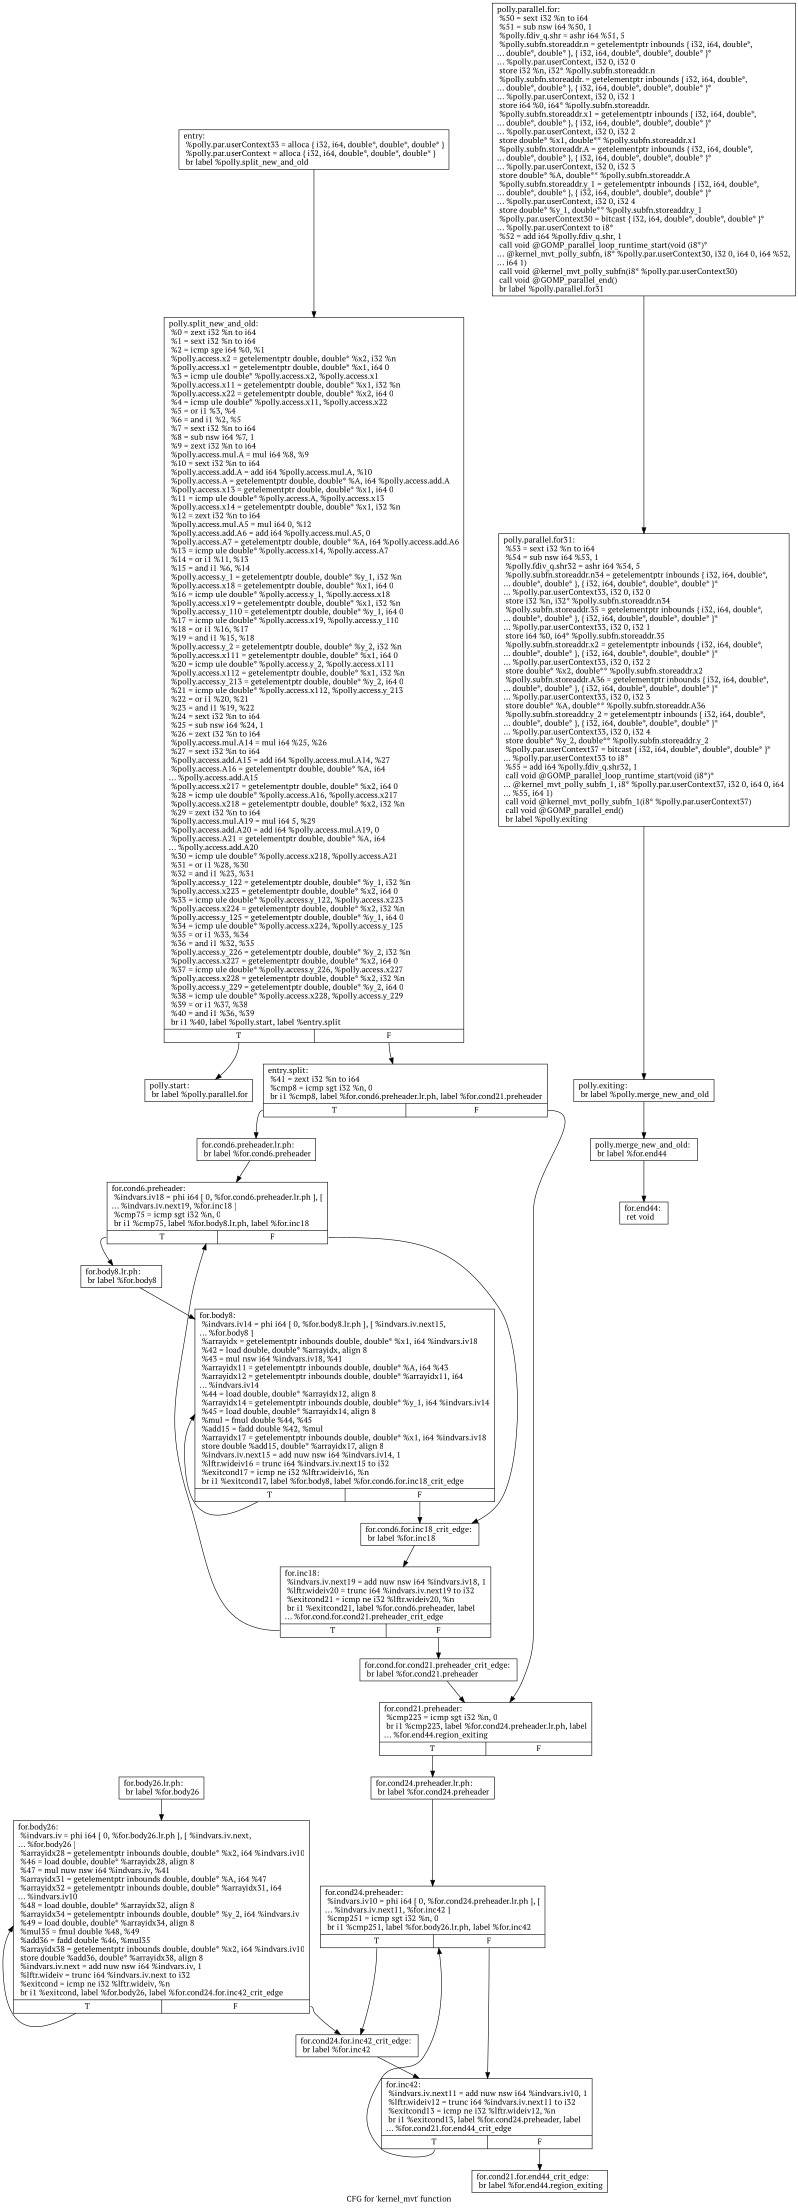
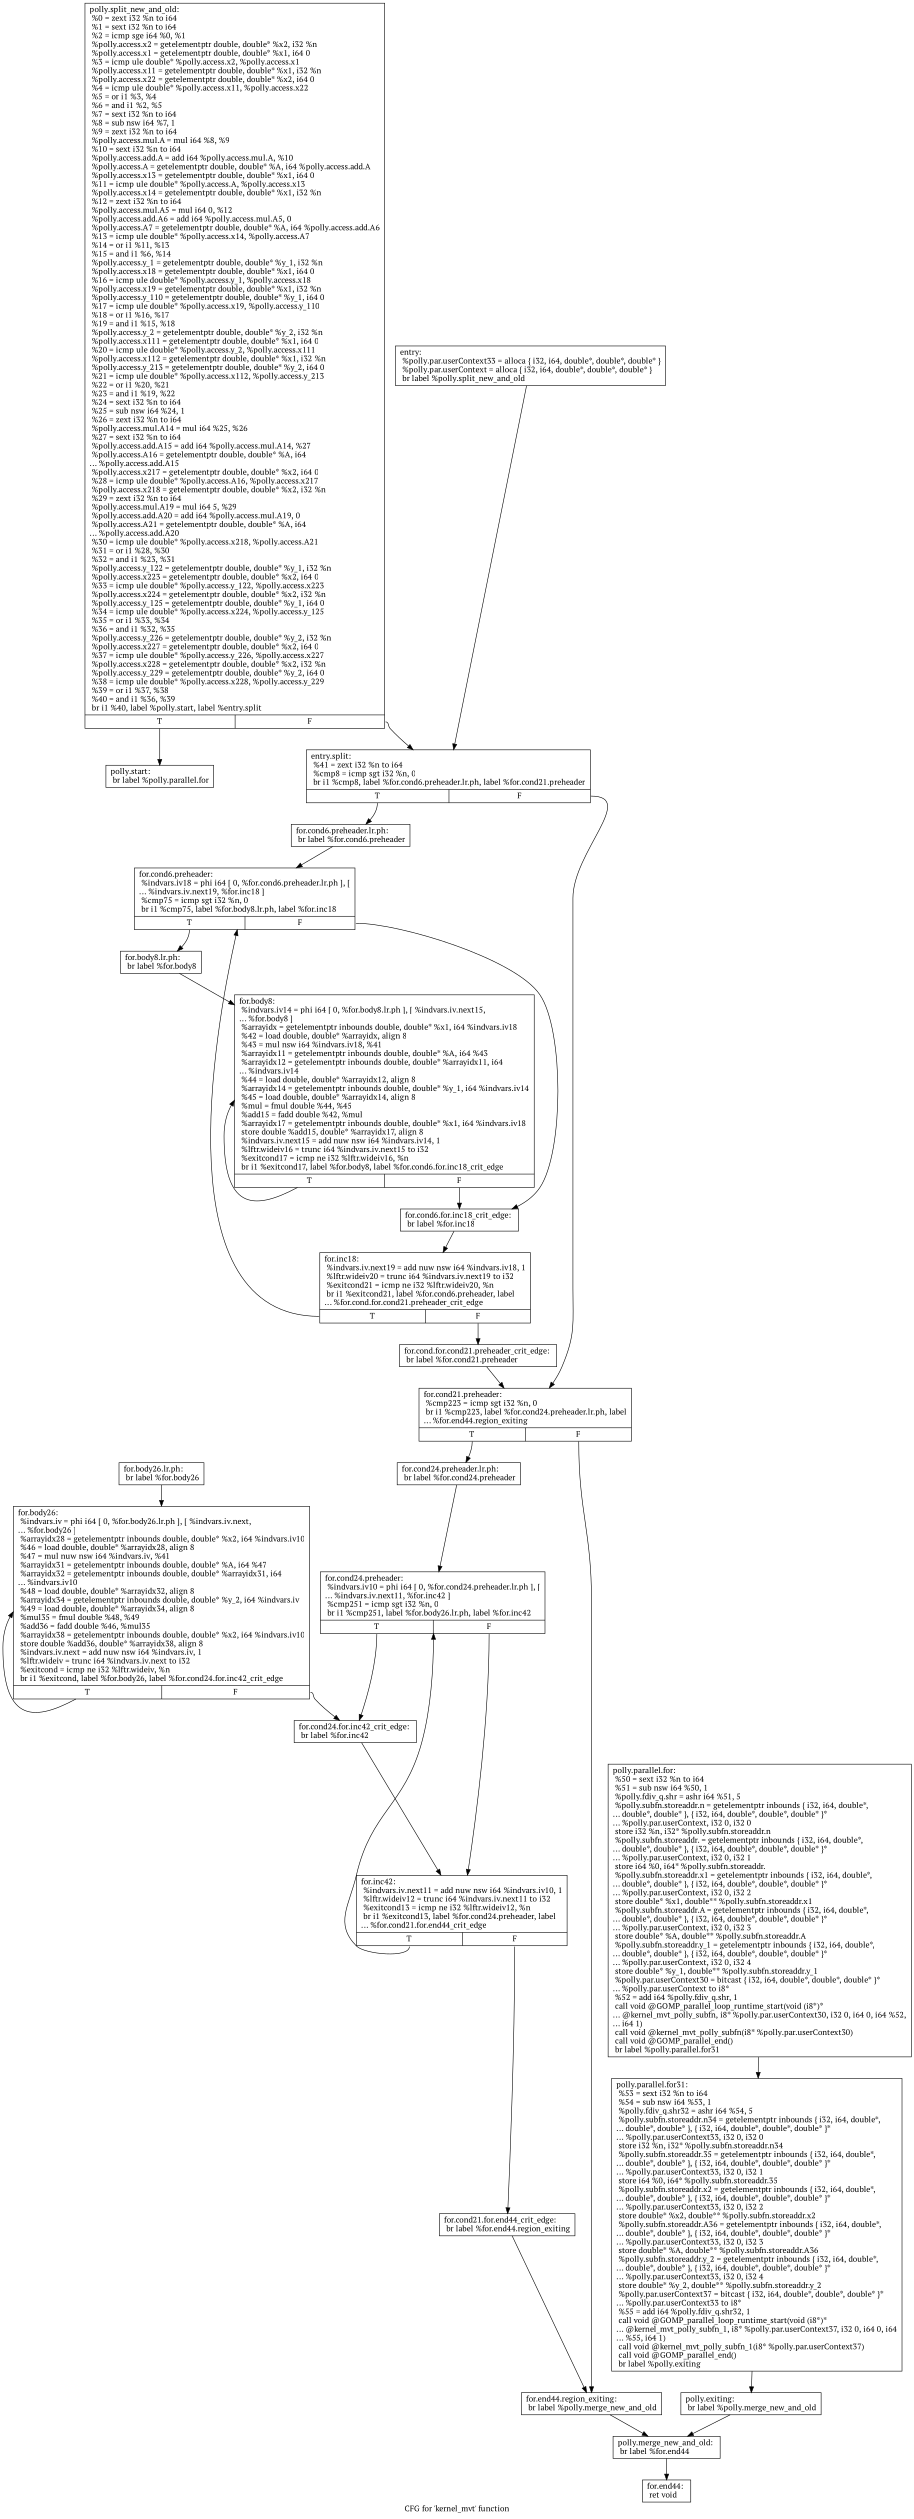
edge "entry:" -> "polly.split_new_and_old:": now "entry:" -> "entry.split:"
node "for.end44.region_exiting:": added
